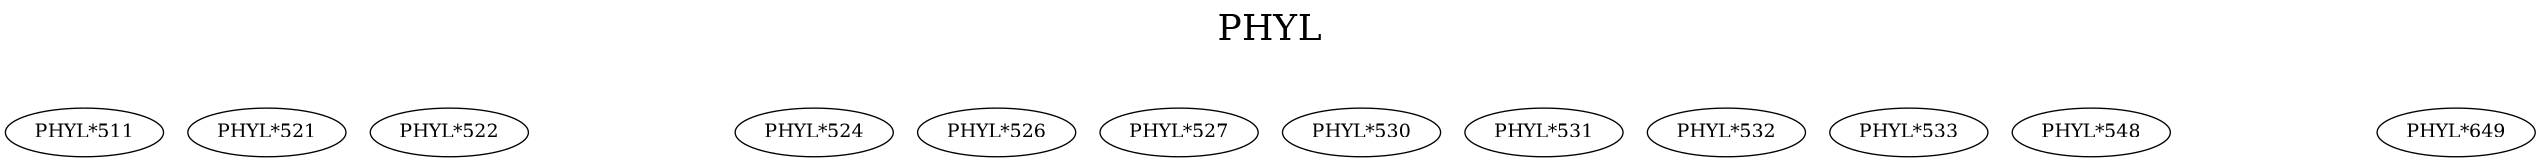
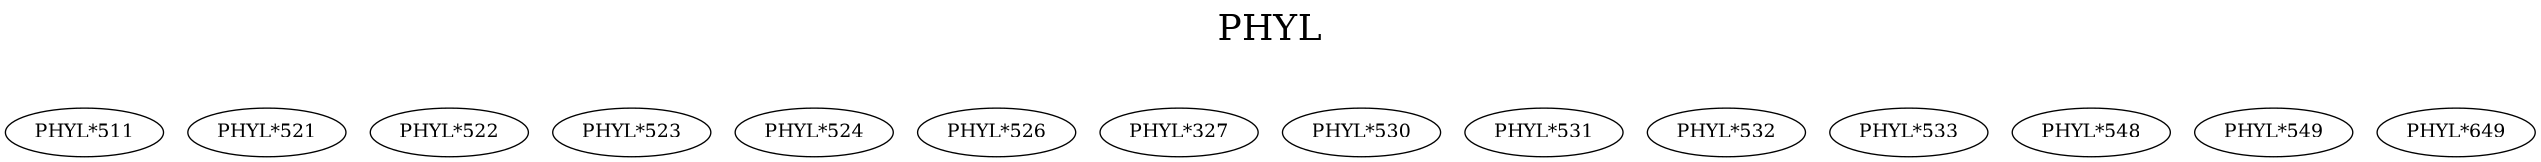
node "PHYL*523": added
node "PHYL*527": label "PHYL*527" -> "PHYL*327"
node "PHYL*549": added
